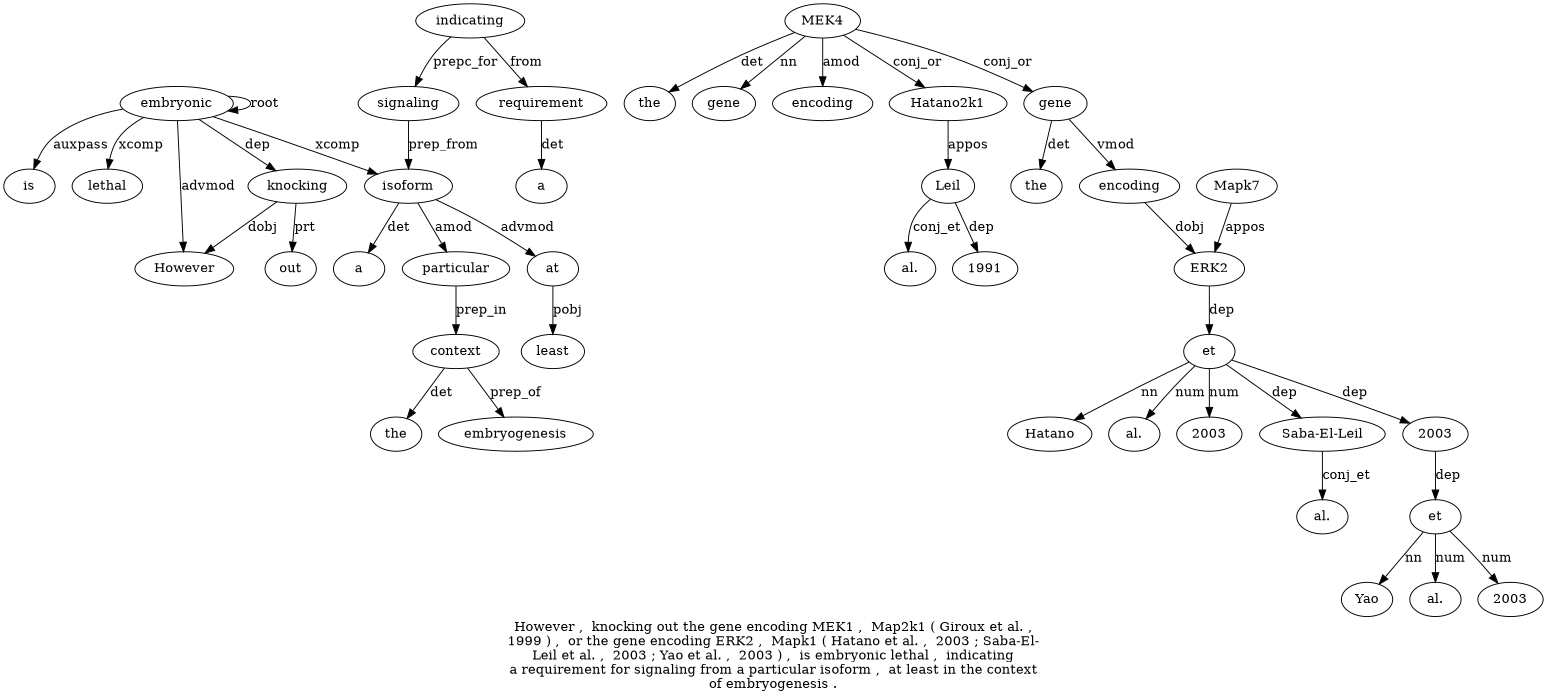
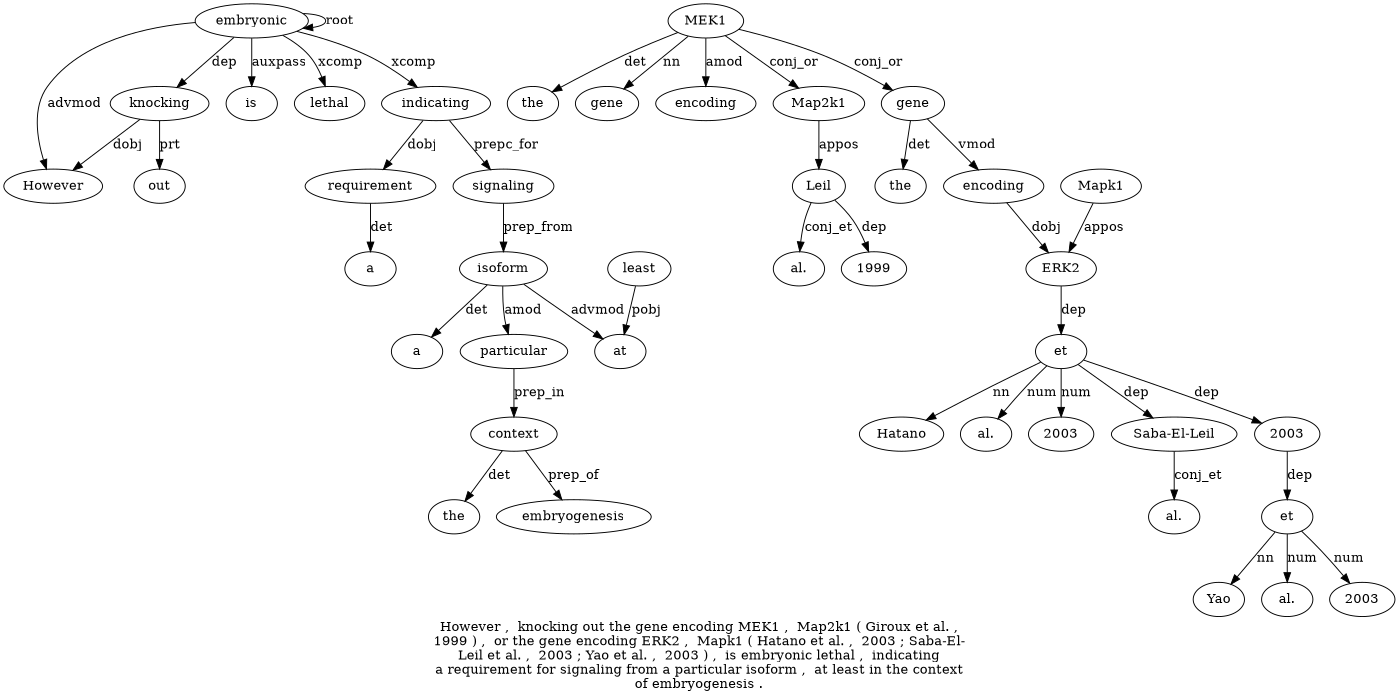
node "MEK4": label "MEK4" -> "MEK1"
edge "indicating" -> "requirement": label "from" -> "dobj"
node "Hatano2k1": label "Hatano2k1" -> "Map2k1"
edge "embryonic" -> "isoform": now "embryonic" -> "indicating"
node "Mapk7": label "Mapk7" -> "Mapk1"
node "1991": label "1991" -> "1999"
edge "at" -> "least": reversed
